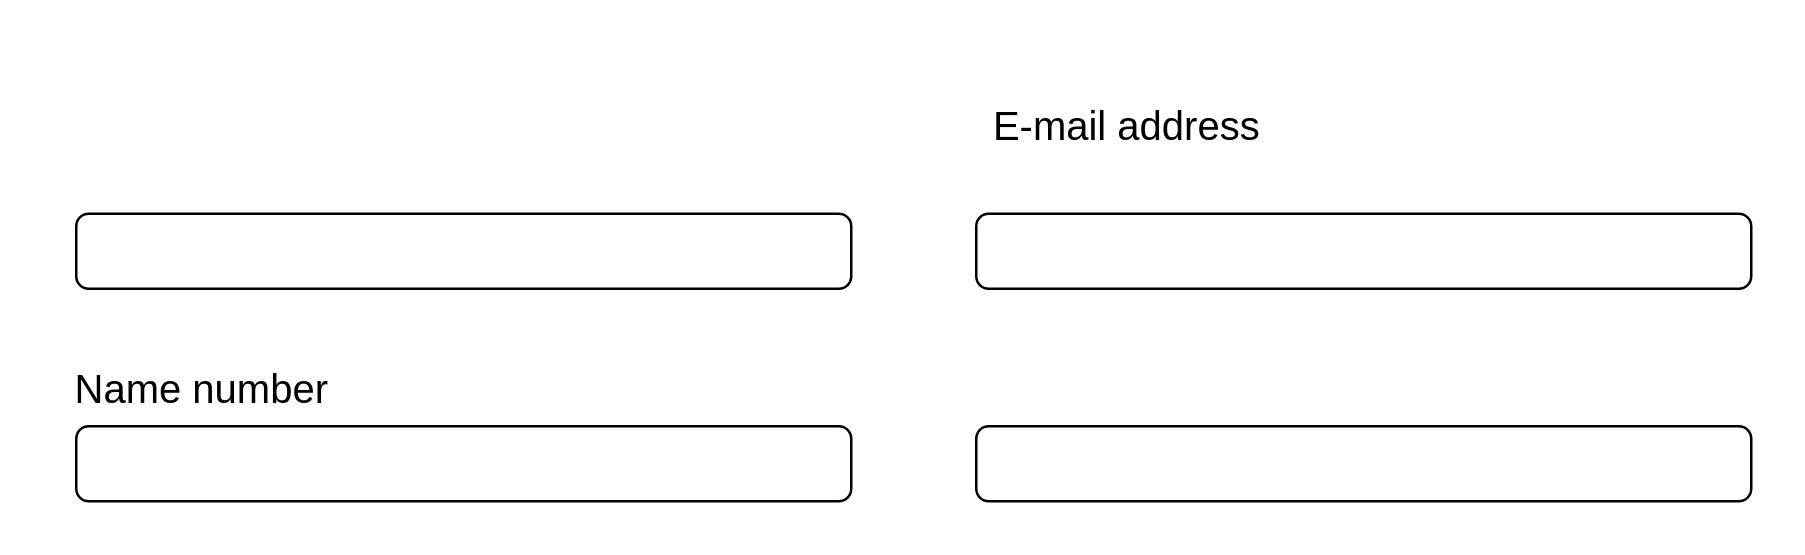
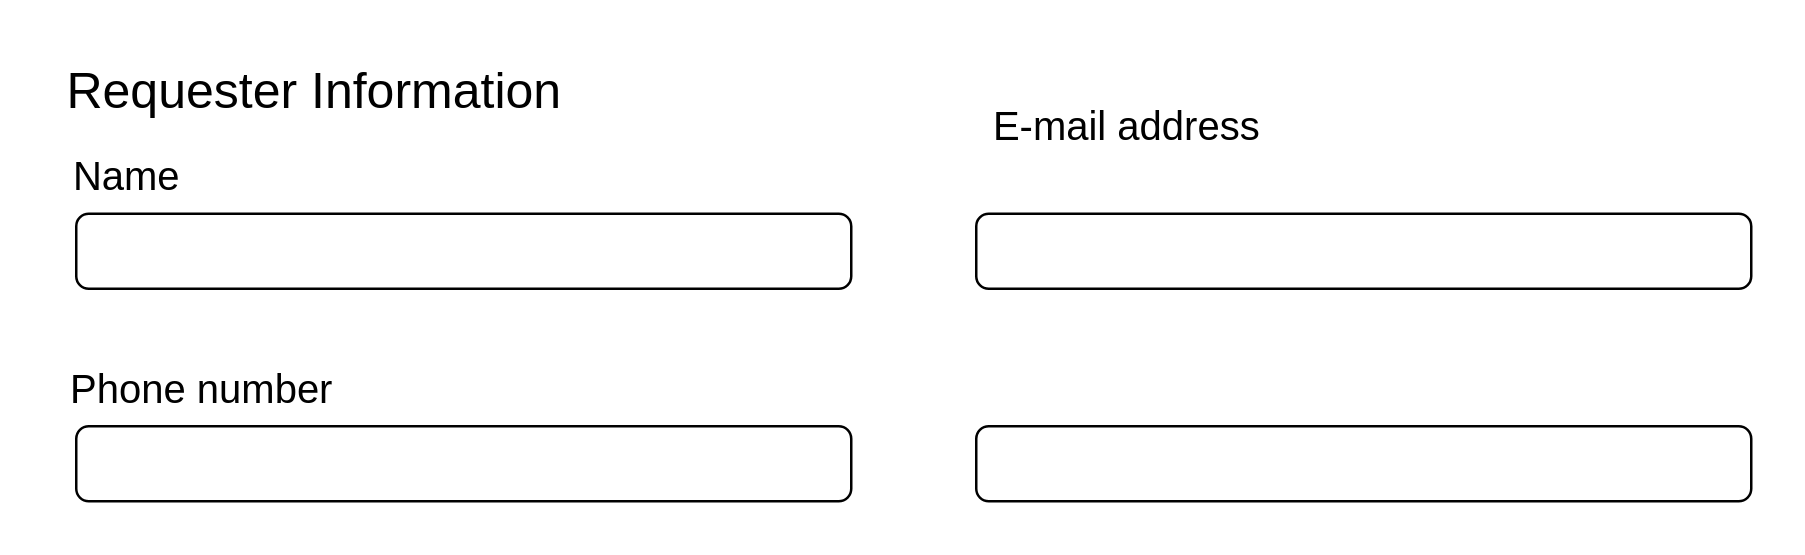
node "Requester Information": added
node "Name": added
node "Name number": label "Name number" -> "Phone number"
